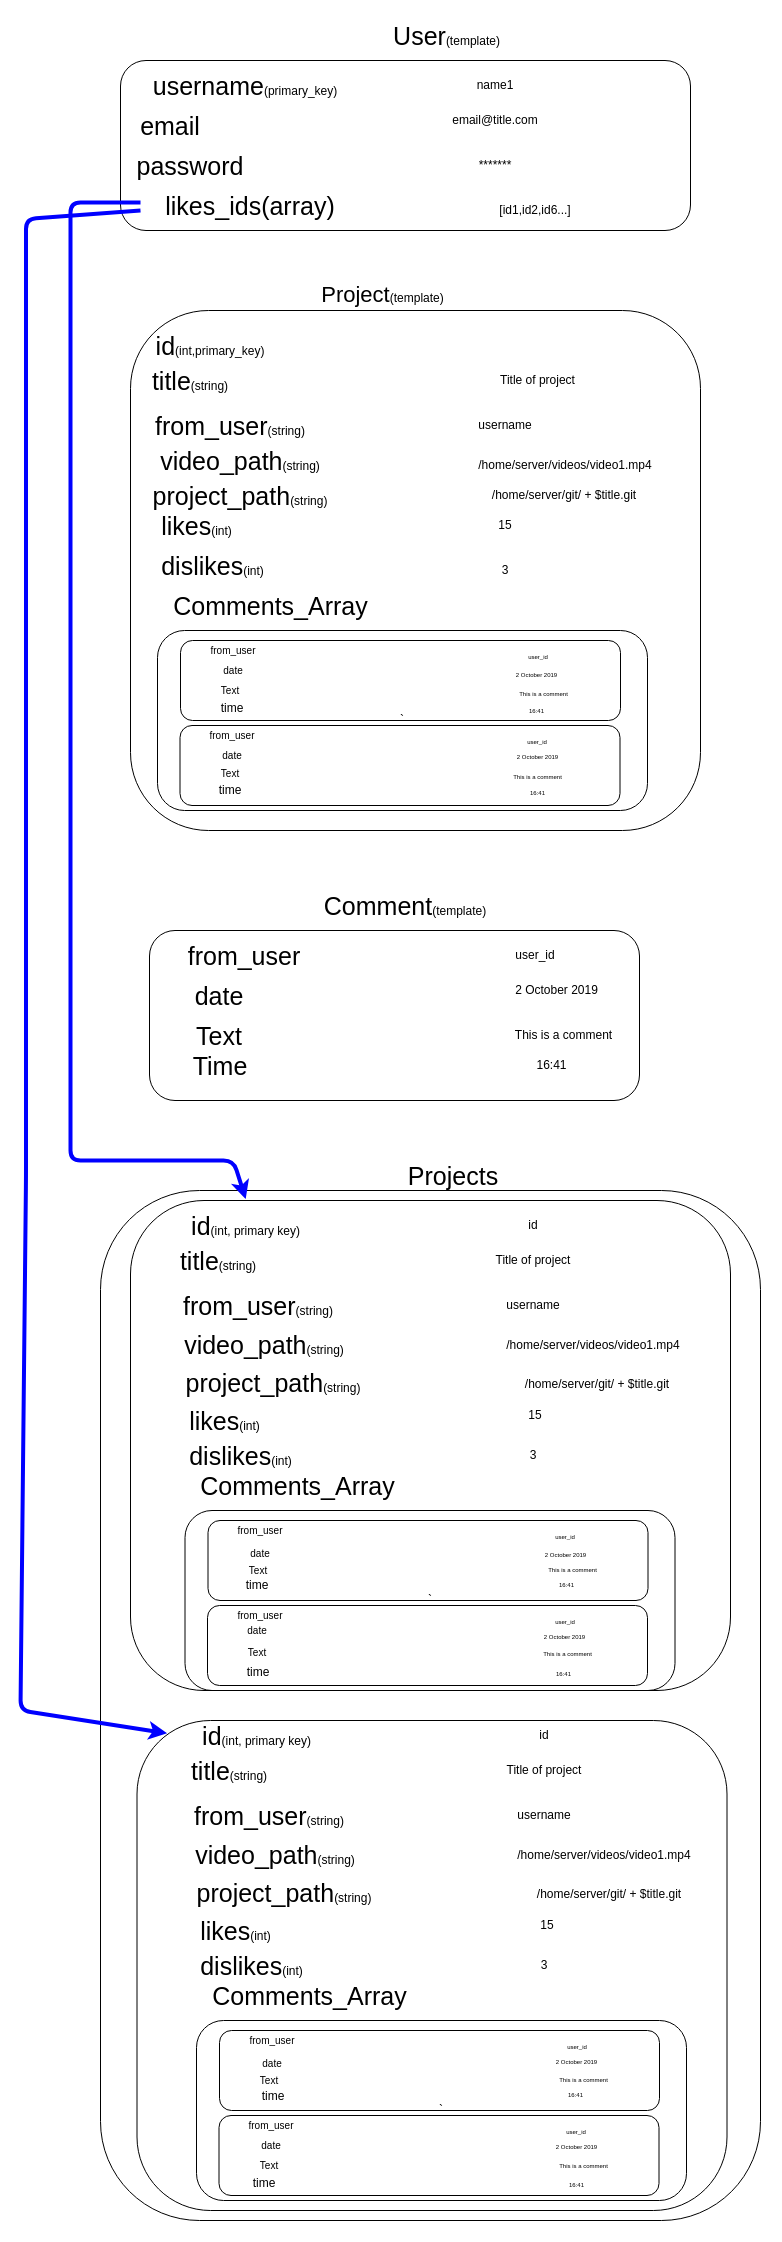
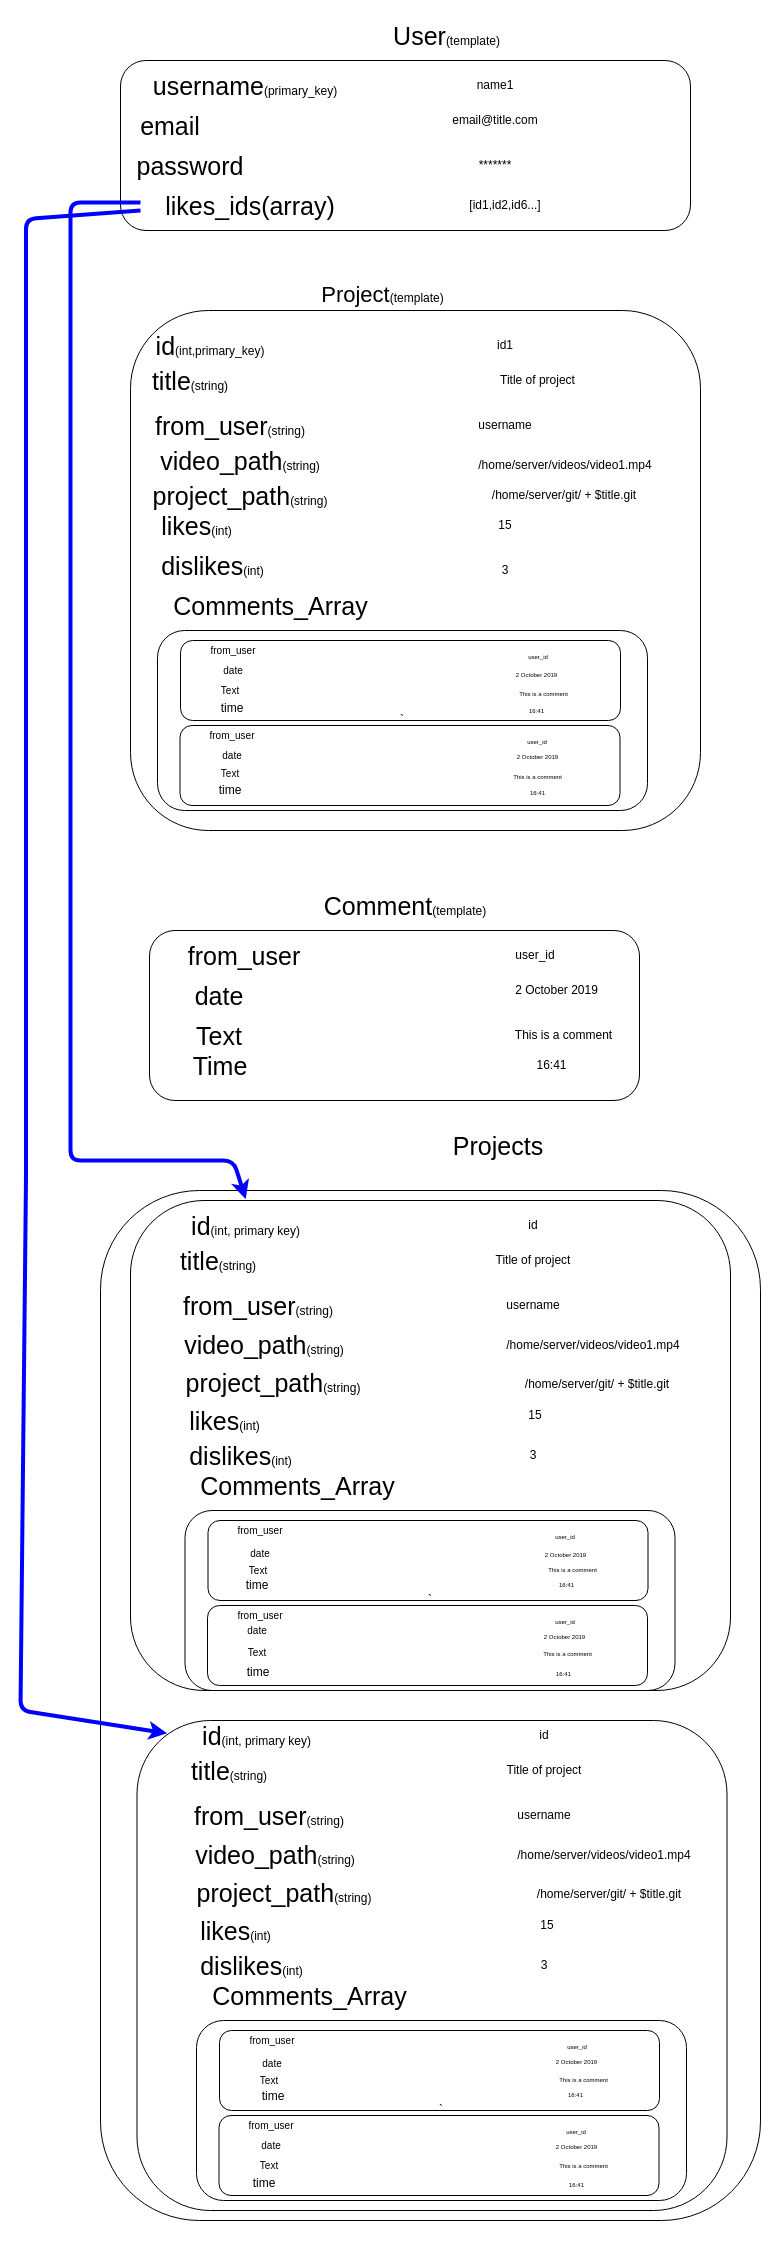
node "[id1,id2,id6...]": moved (536, 211) -> (506, 206)
node "id1": added
node "Projects": moved (453, 1176) -> (498, 1146)
